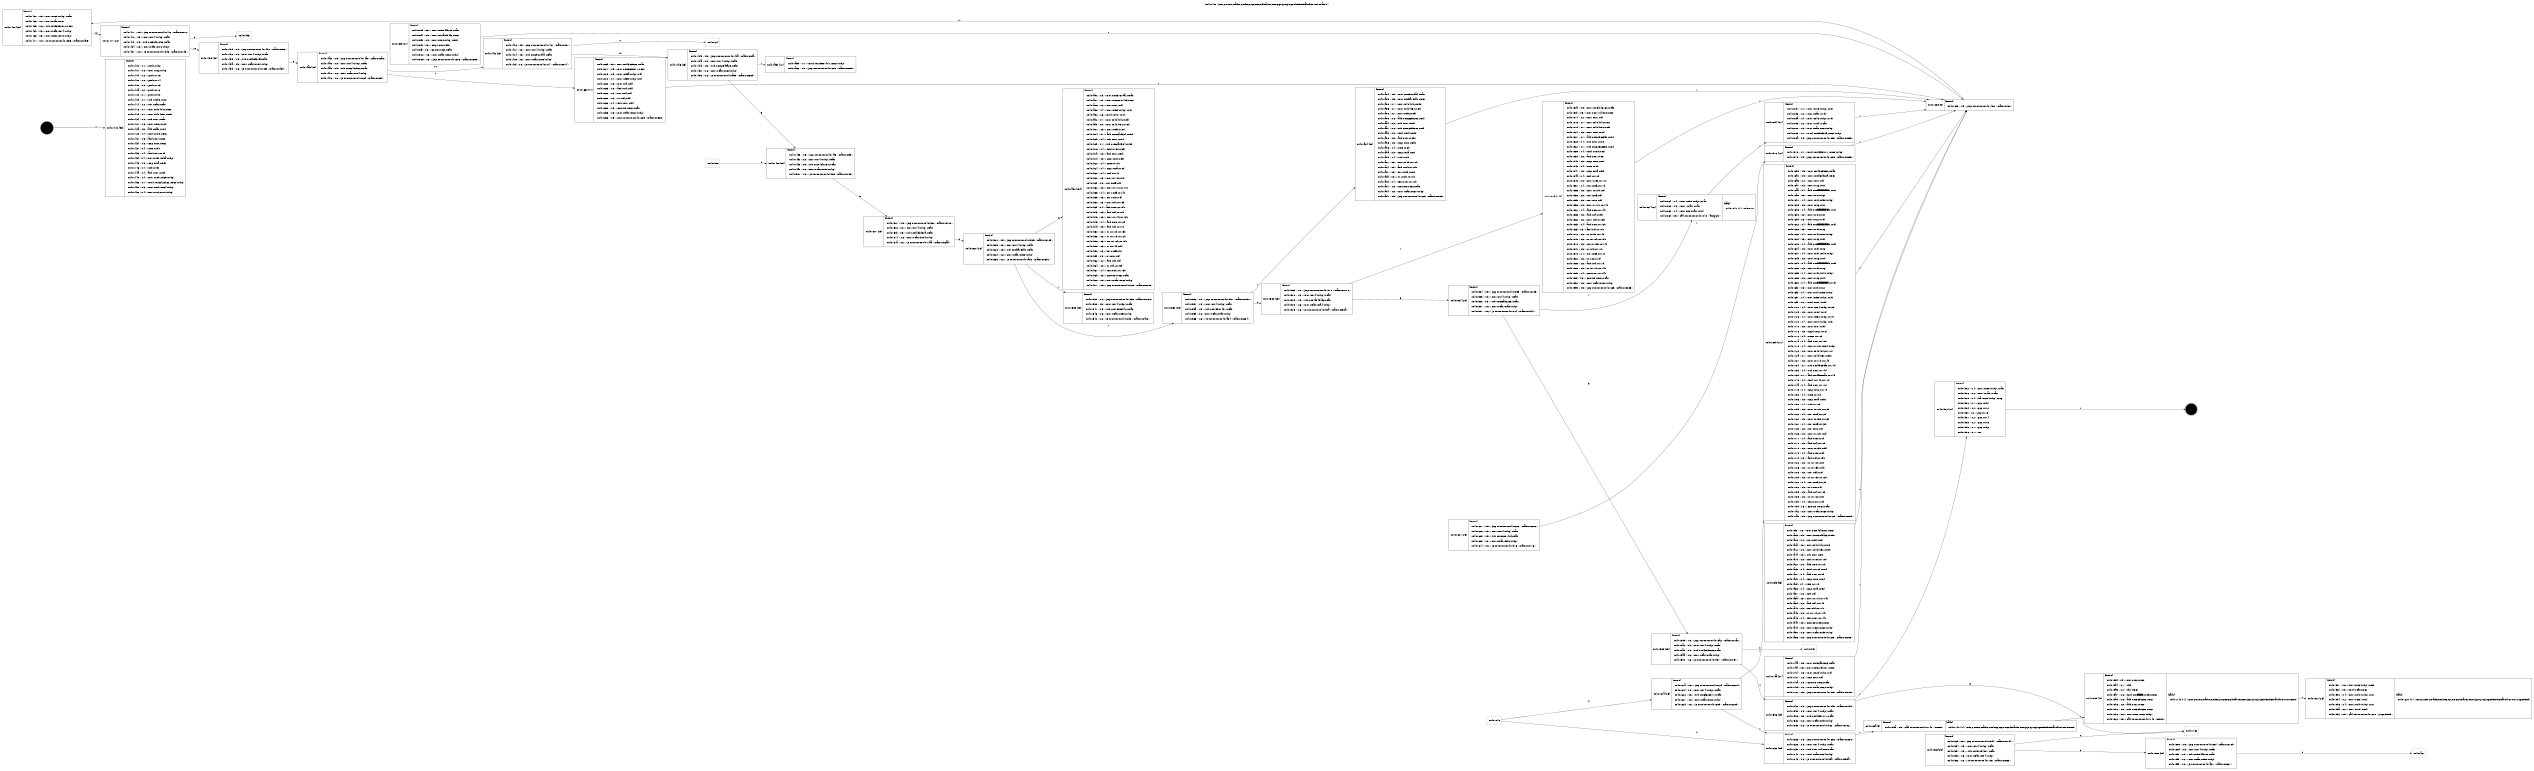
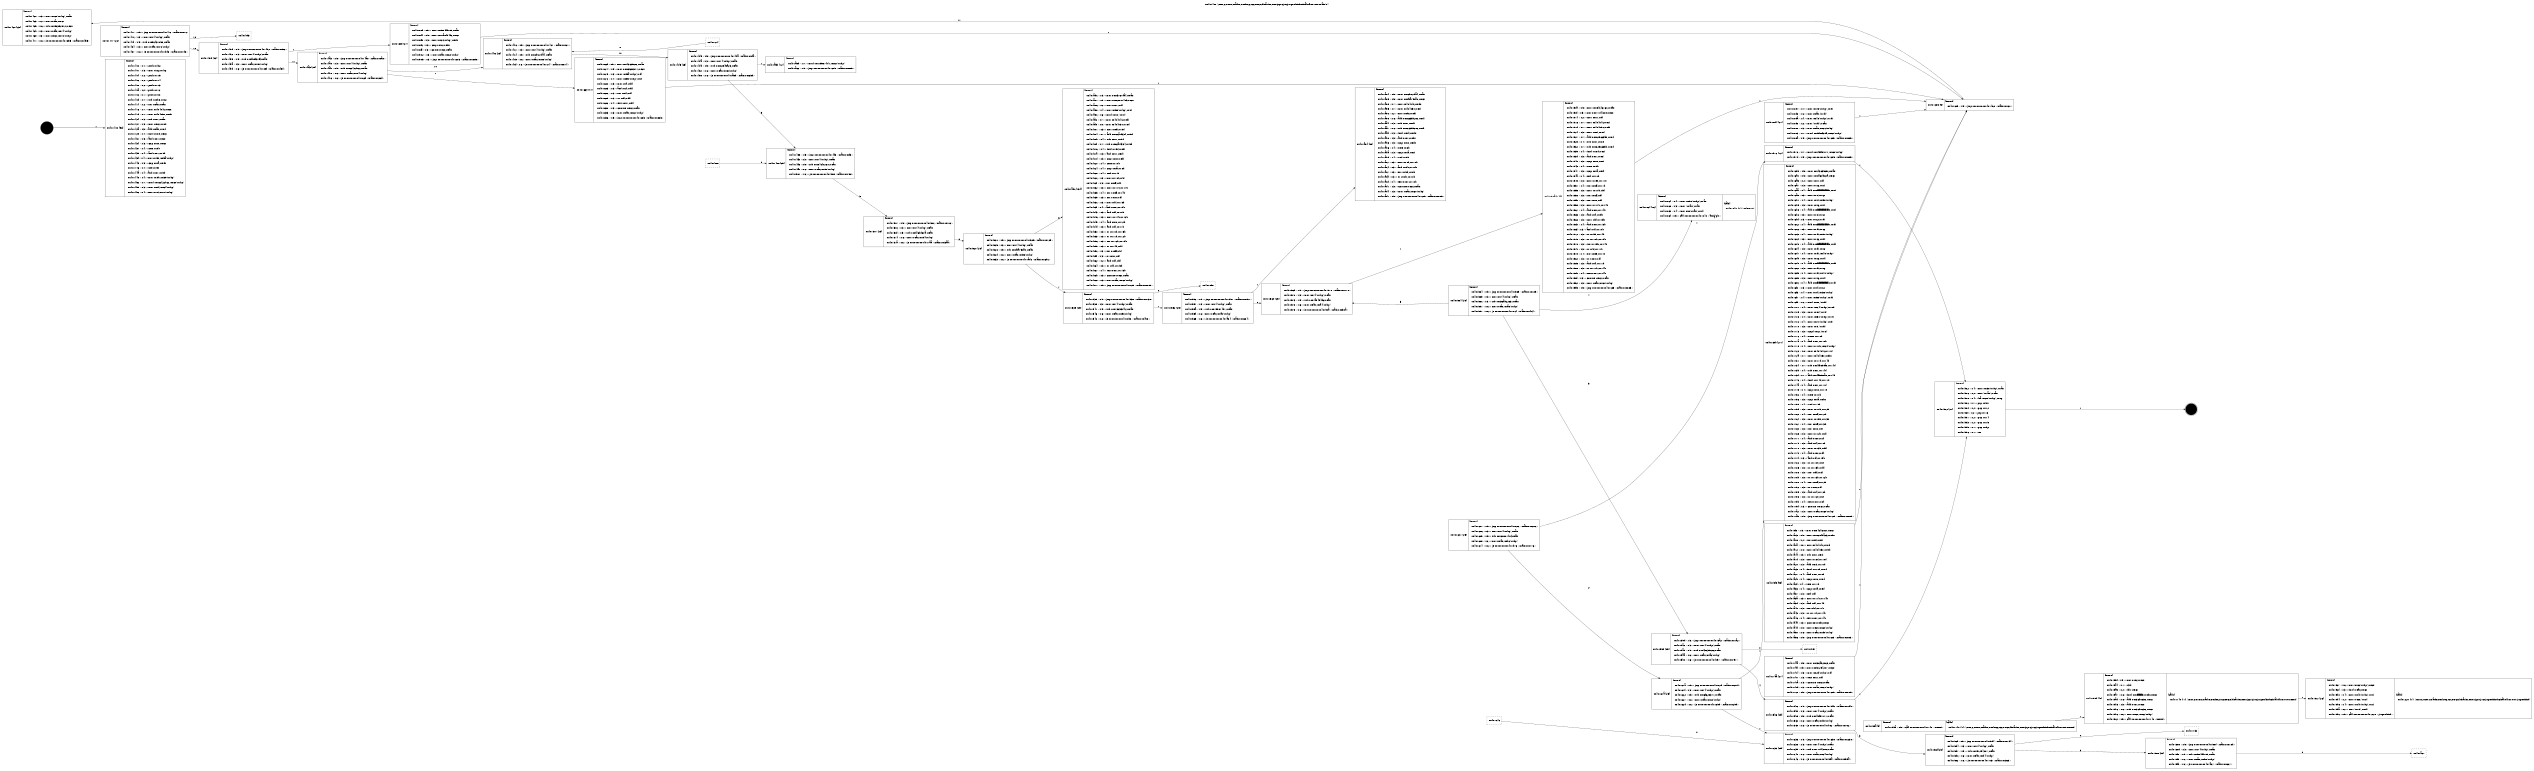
edge "0x401460 [23]" -> "0x401477 [22]": removed, label "12"
edge "0x401477 [22]" -> "0x401bd3": label " 0" -> " 12"
edge "0x4014bc [25]" -> "0x401c74": reversed
edge "0x40148d [22]" -> "0x4018ef [27]": added, label "1"
edge "0x40148d [22]" -> "0x4014a3 [25]": label " 8" -> " 11"
edge "0x401a84 [88]" -> "0x401c85 [5]": removed, label "1"
edge "0x401b76 [12]" -> "0x401c85 [5]": now "0x401b76 [12]" -> "0x401b82 [21]"
edge "0x4018c4 [16]" -> "0x4018d4 [27]": removed, label "1"
edge "0x40169b [271]" -> "0x401c85 [5]": removed, label "1"
node "0x4018b8": added
edge "0x40156b [25]" -> "0x401584 [25]": reversed
edge "0x401520 [25]" -> "0x401552 [25]": now "0x401539 [25]" -> "0x401552 [25]"
edge "0x4015b6 [25]" -> "0x4017c5": now "0x4015b6 [25]" -> "0x4015cf [25]"
edge "0x40164c" -> "0x40161a [25]": now "0x401601 [25]" -> "0x40161a [25]"
edge "0x401633 [25]" -> "0x40199a [5]": removed, label "1"
